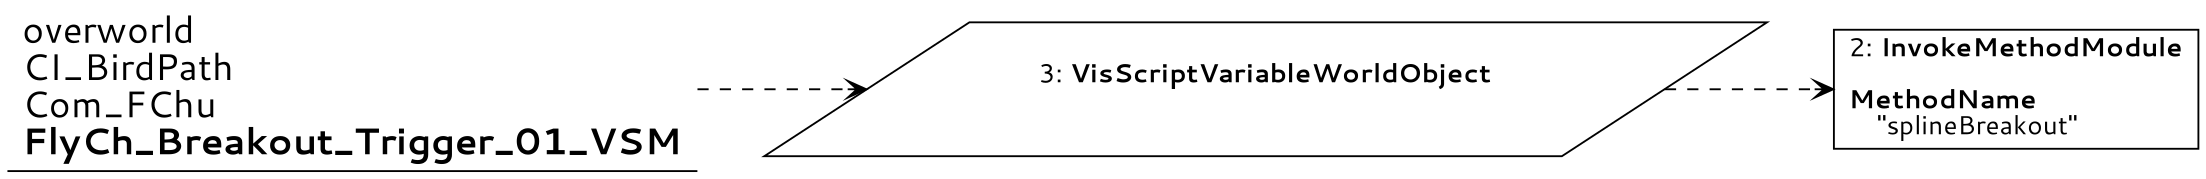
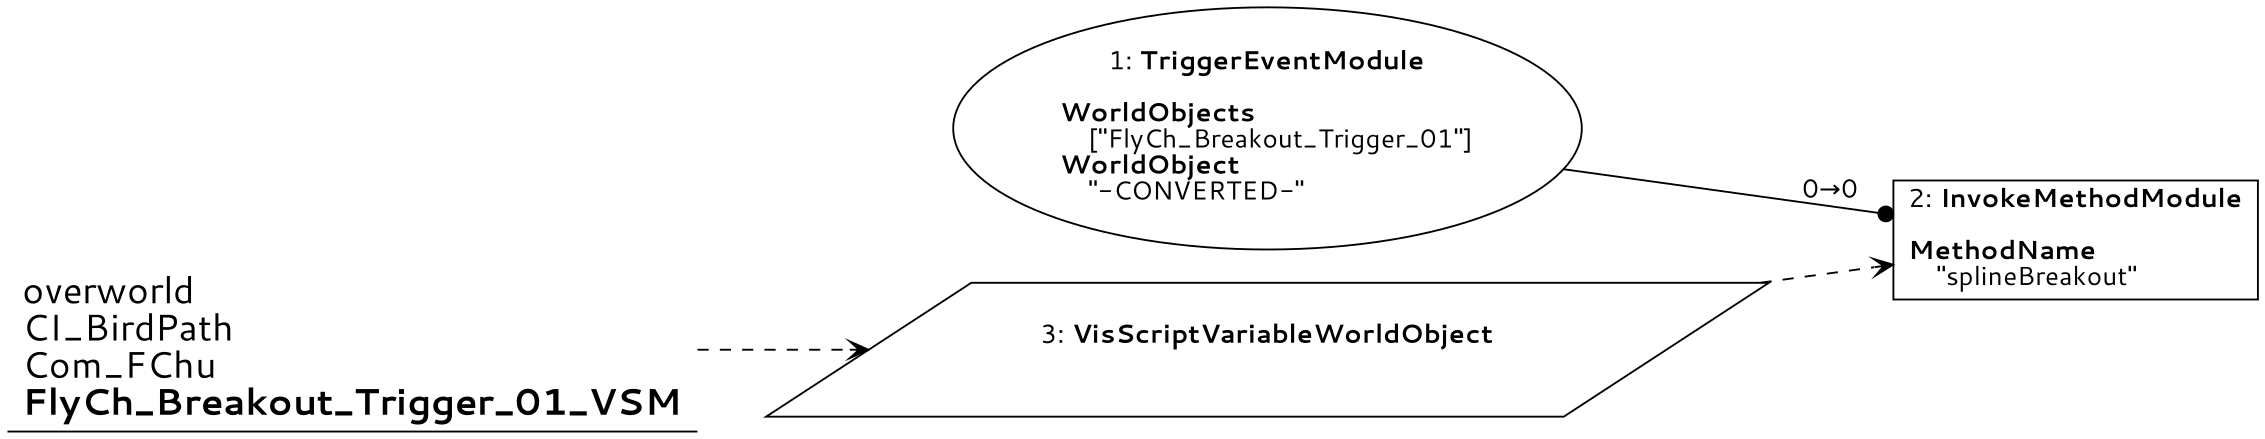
node "1:": added
